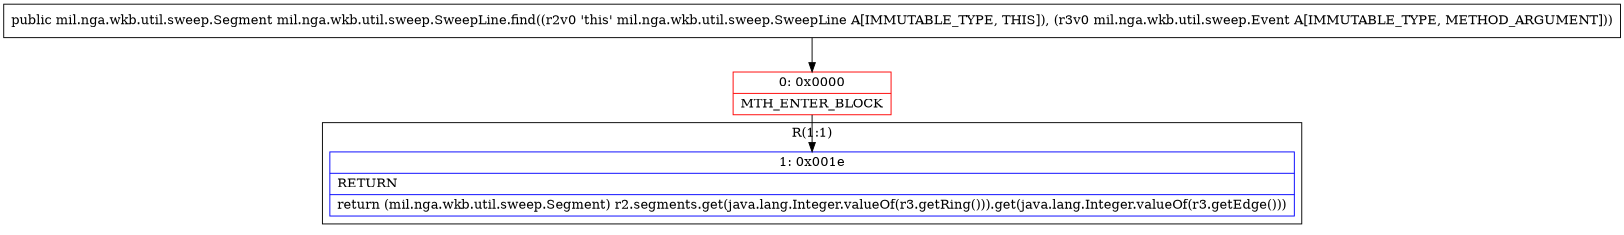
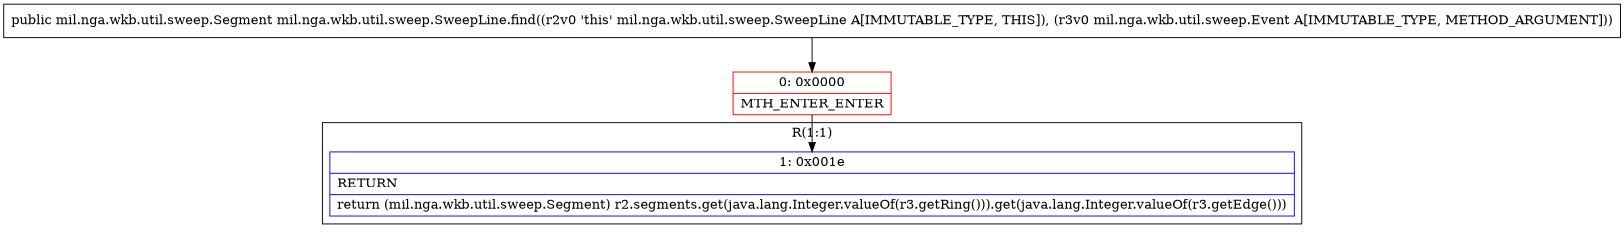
node "0: 0x0000": text "MTH_ENTER_BLOCK" -> "MTH_ENTER_ENTER"
